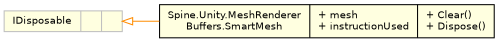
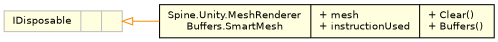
node "Spine.Unity.MeshRenderer": text "+ Dispose()" -> "+ Buffers()"
